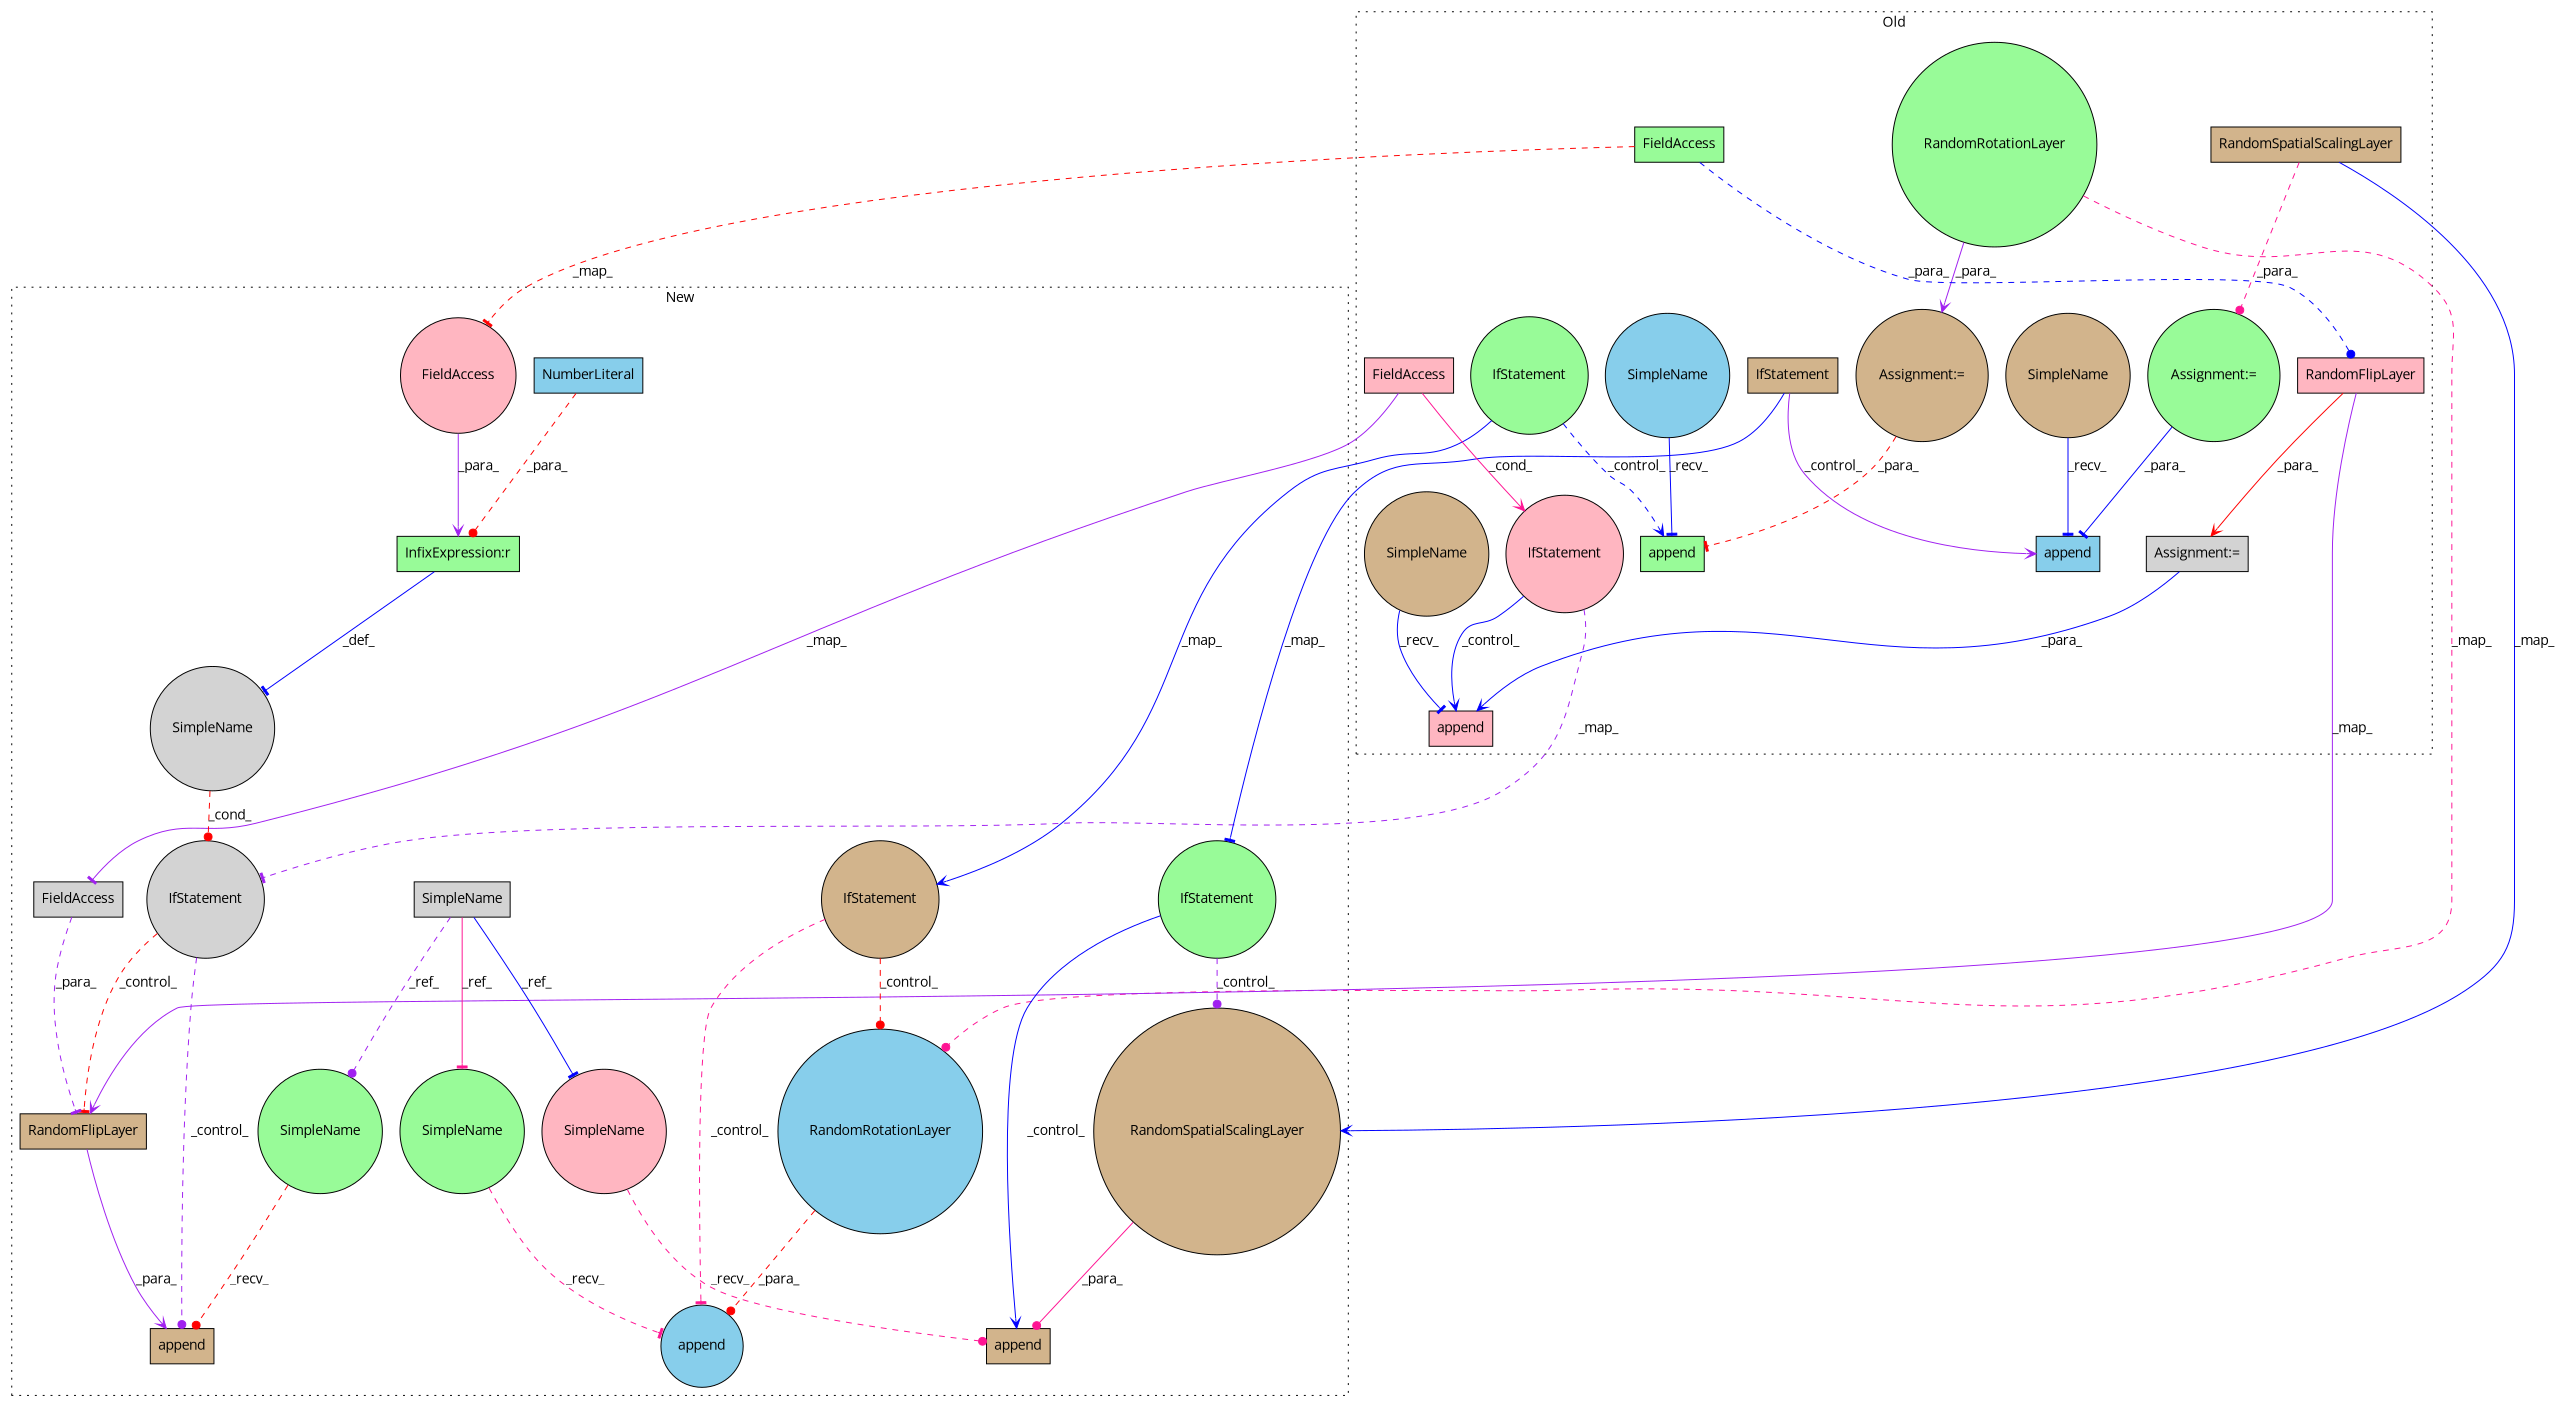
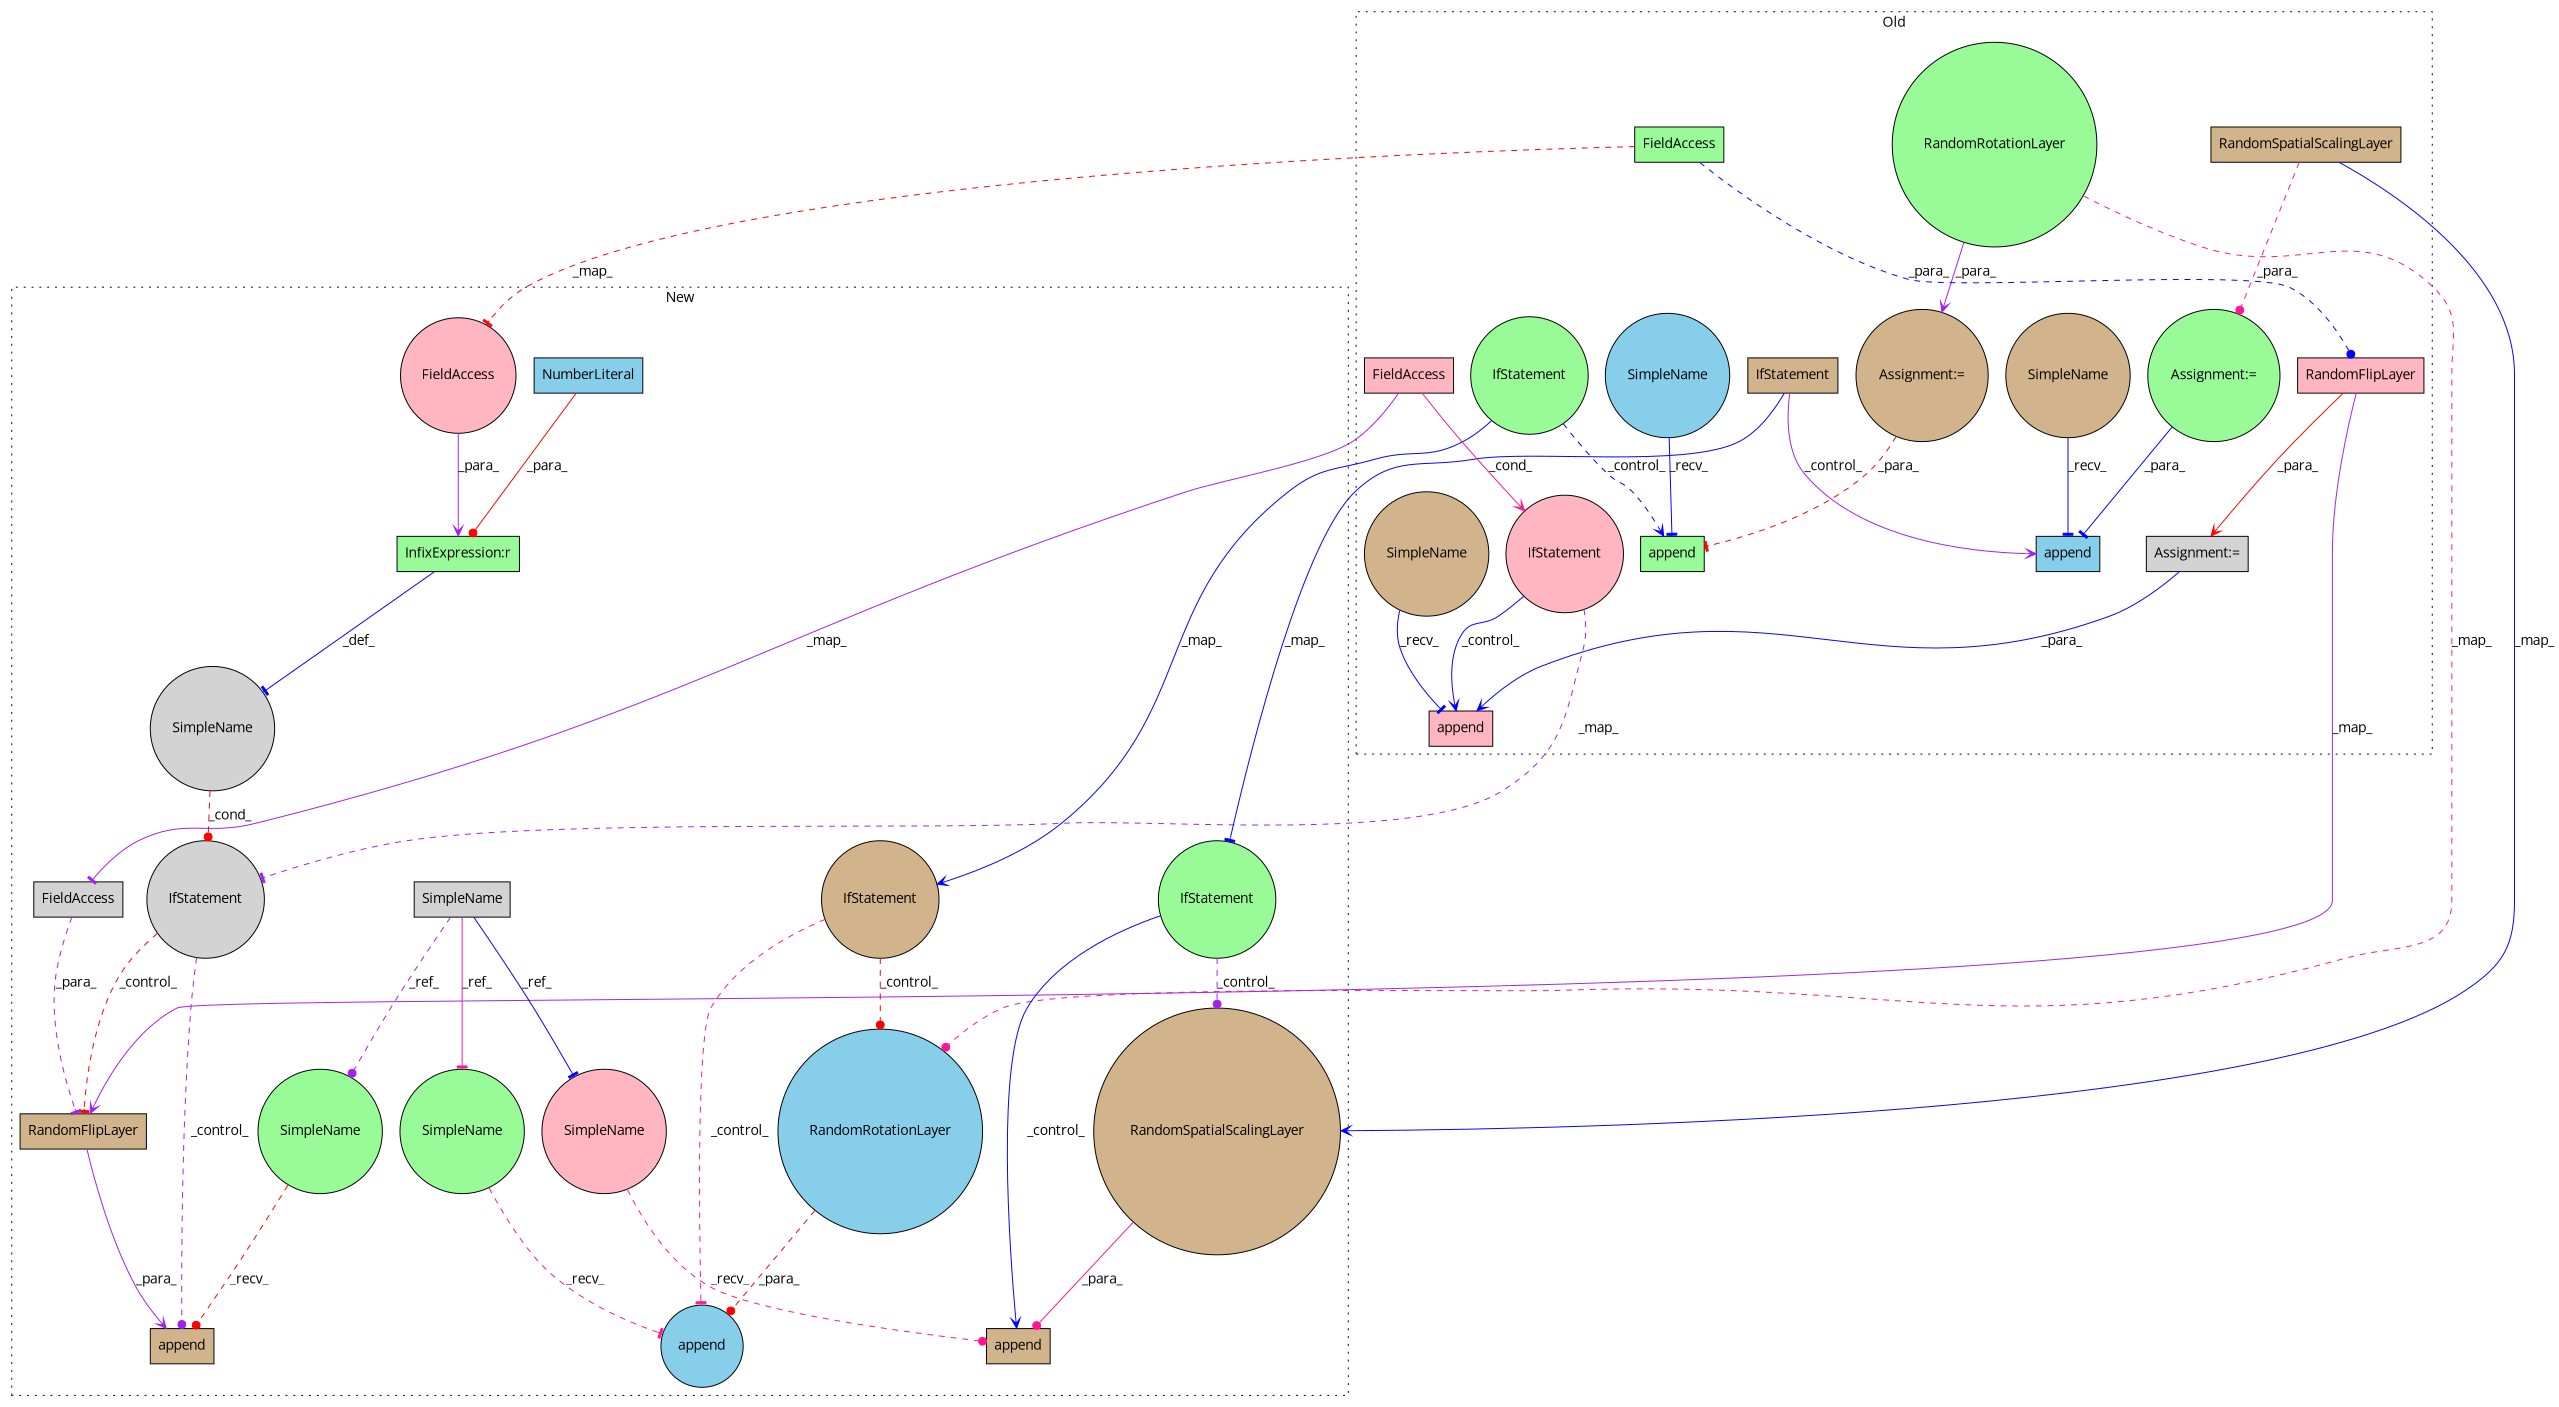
edge "NumberLiteral" -> "InfixExpression:r": style dashed -> solid
